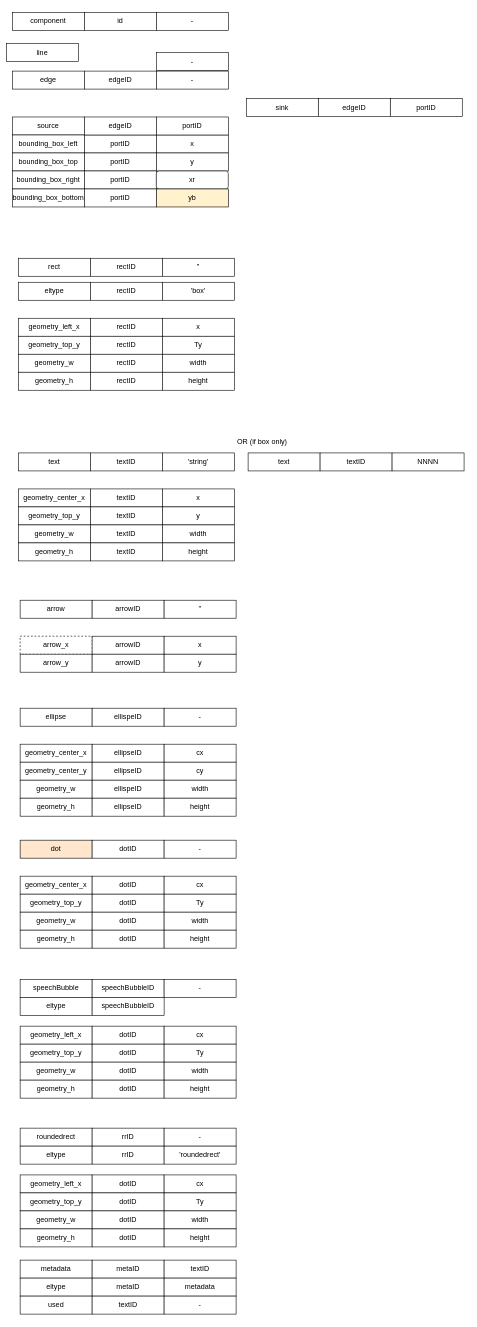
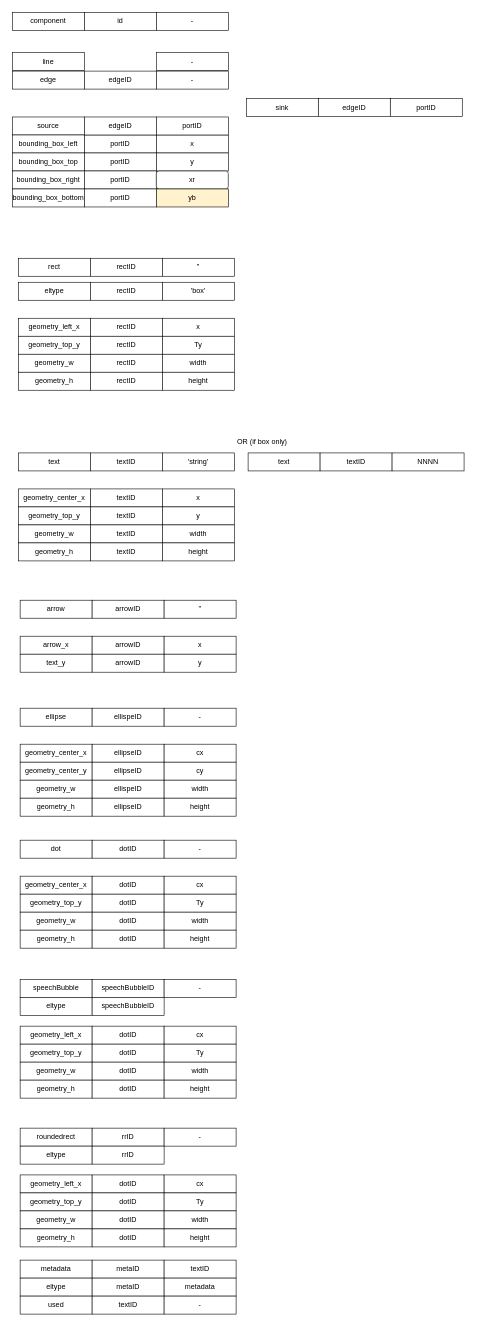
node "line": moved (42, 53) -> (48, 62)
node "arrow_x": style dashed -> solid
node "arrow_y": label "arrow_y" -> "text_y"
node "dot": fillcolor #ffe6cc -> #ffffff
node "'roundedrect'": removed
